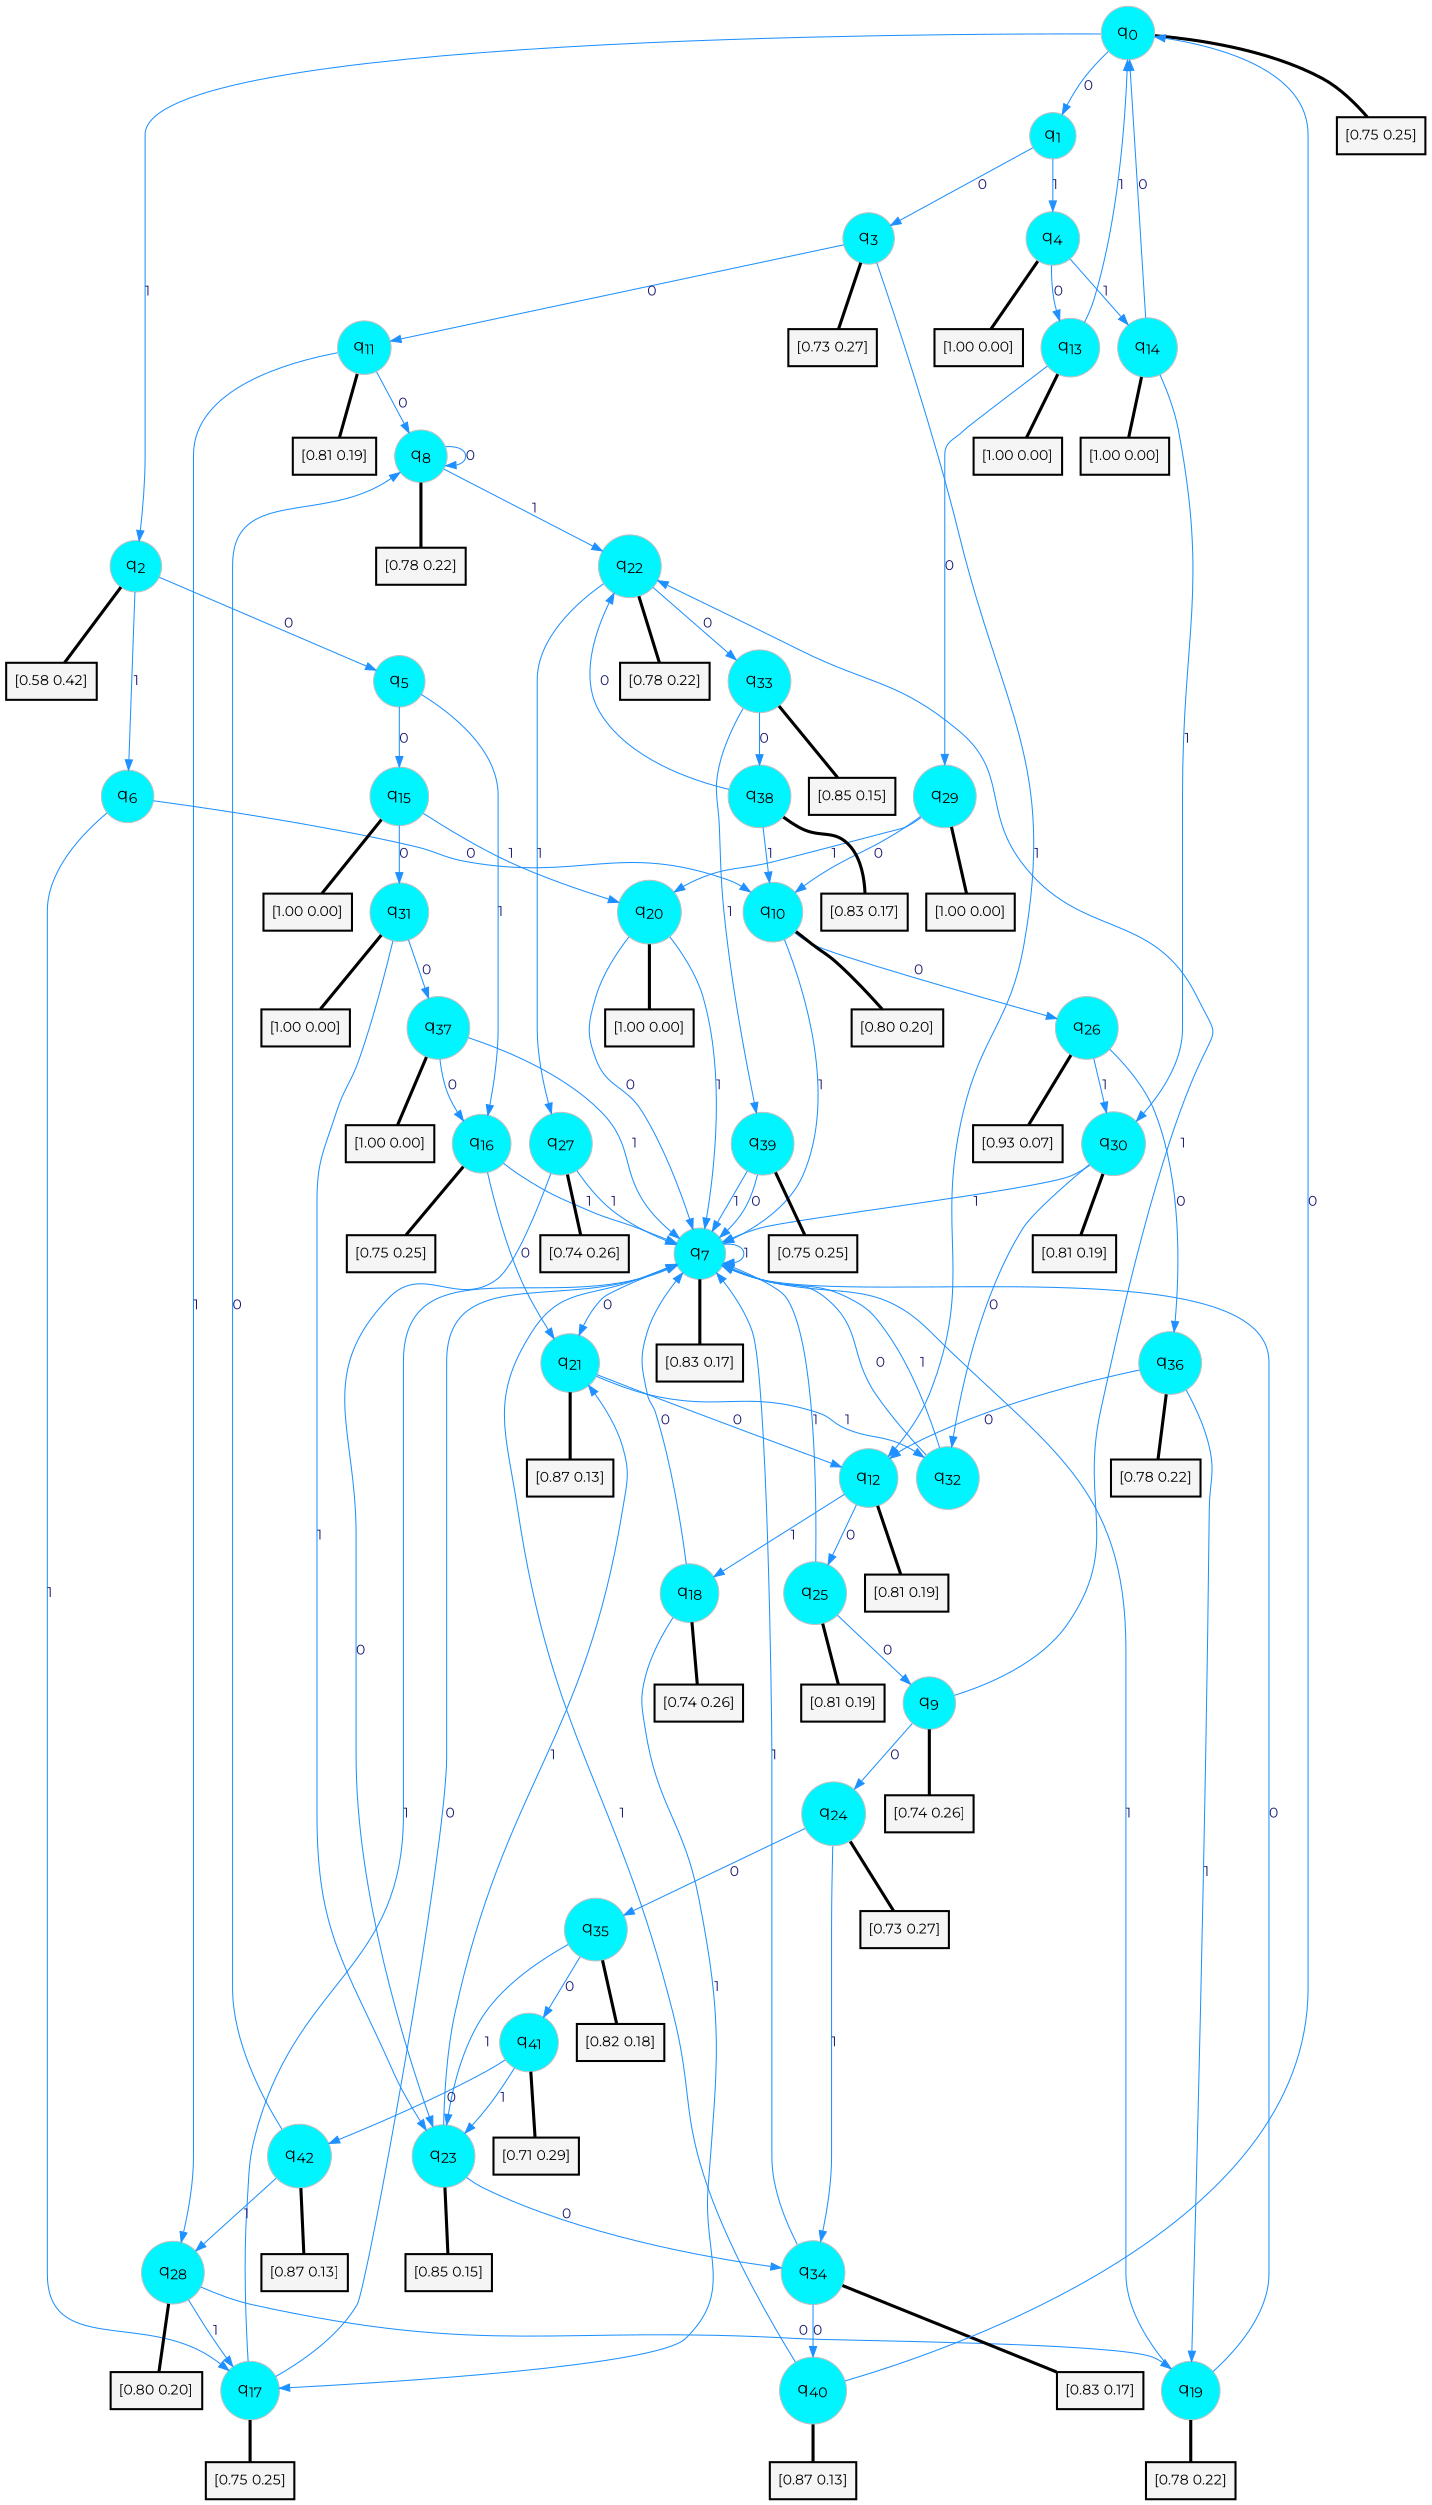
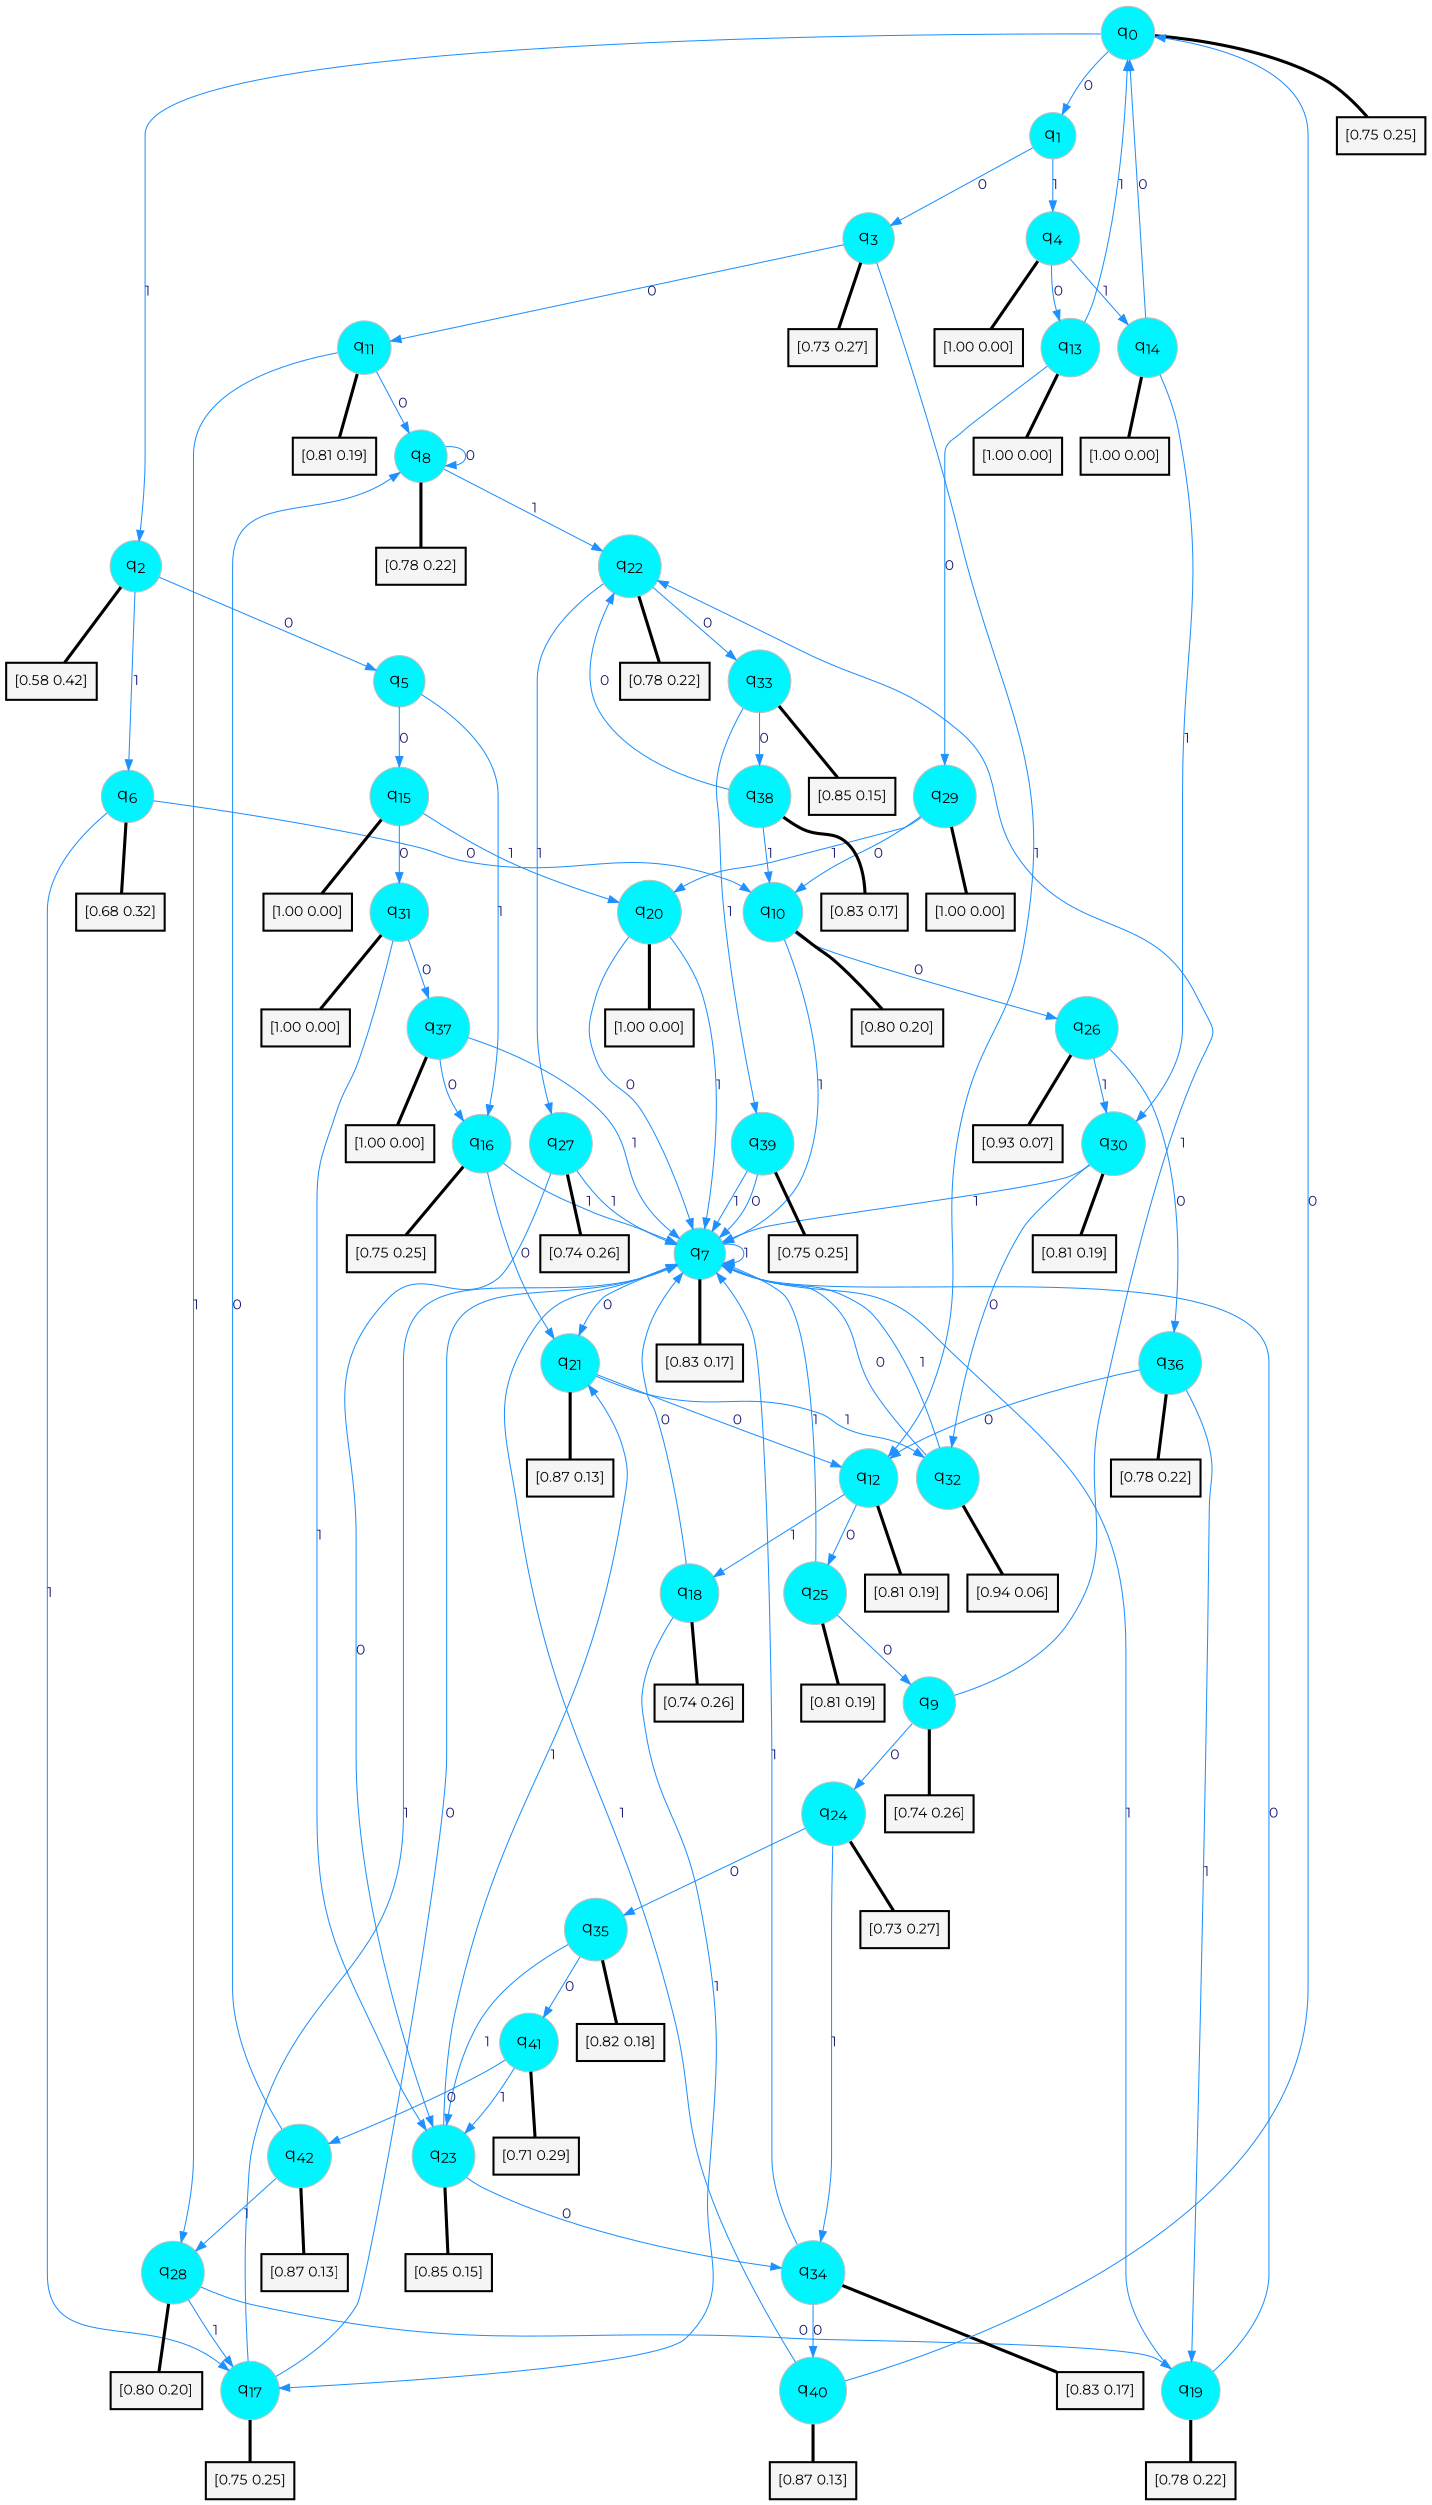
node "[0.68 0.32]": added
node "[0.94 0.06]": added
